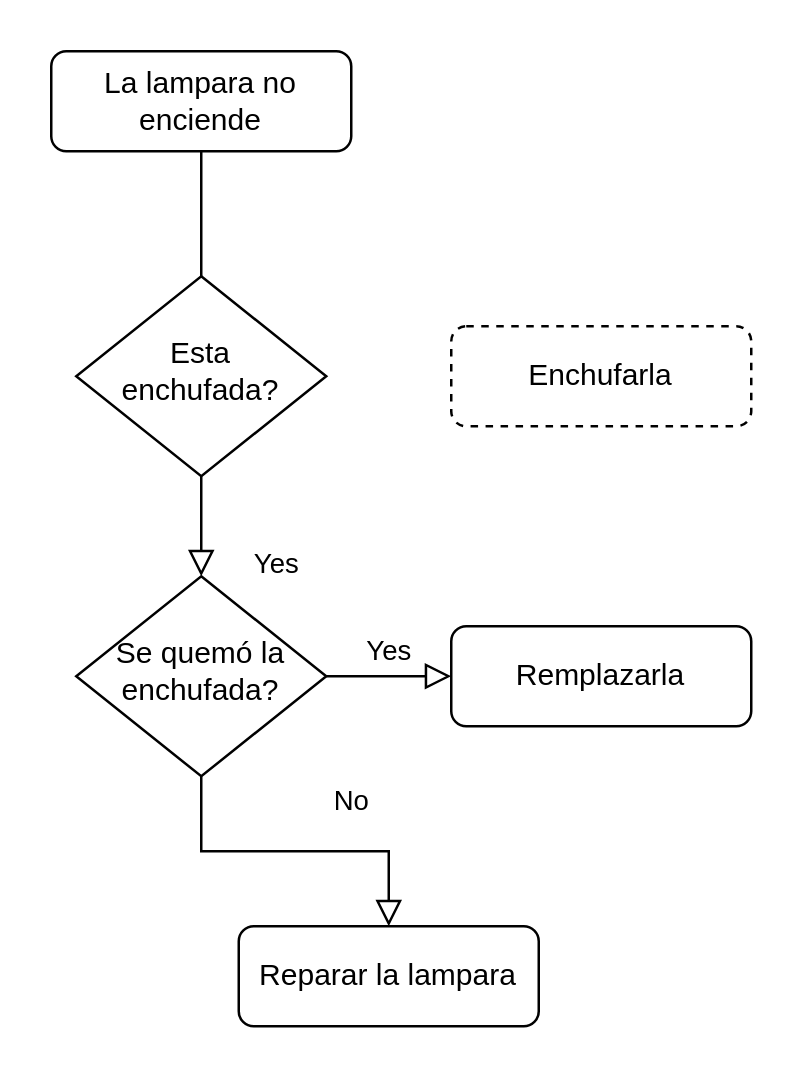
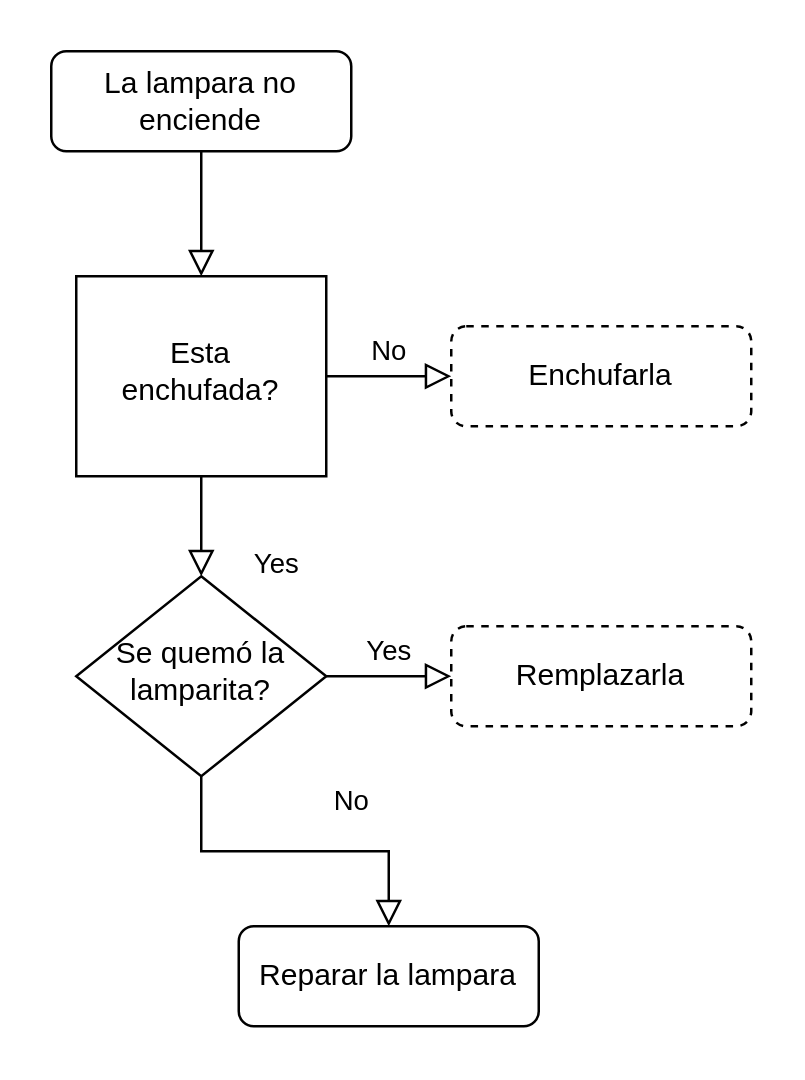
edge "La lampara no enciende" -- "Esta enchufada?": arrowhead none -> block
node "Esta enchufada?": shape diamond -> rectangle
edge "Esta enchufada?" -> "Enchufarla": added, label "No"
node "Se quemó la enchufada?": label "Se quemó la enchufada?" -> "Se quemó la lamparita?"
node "Remplazarla": style solid -> dashed
